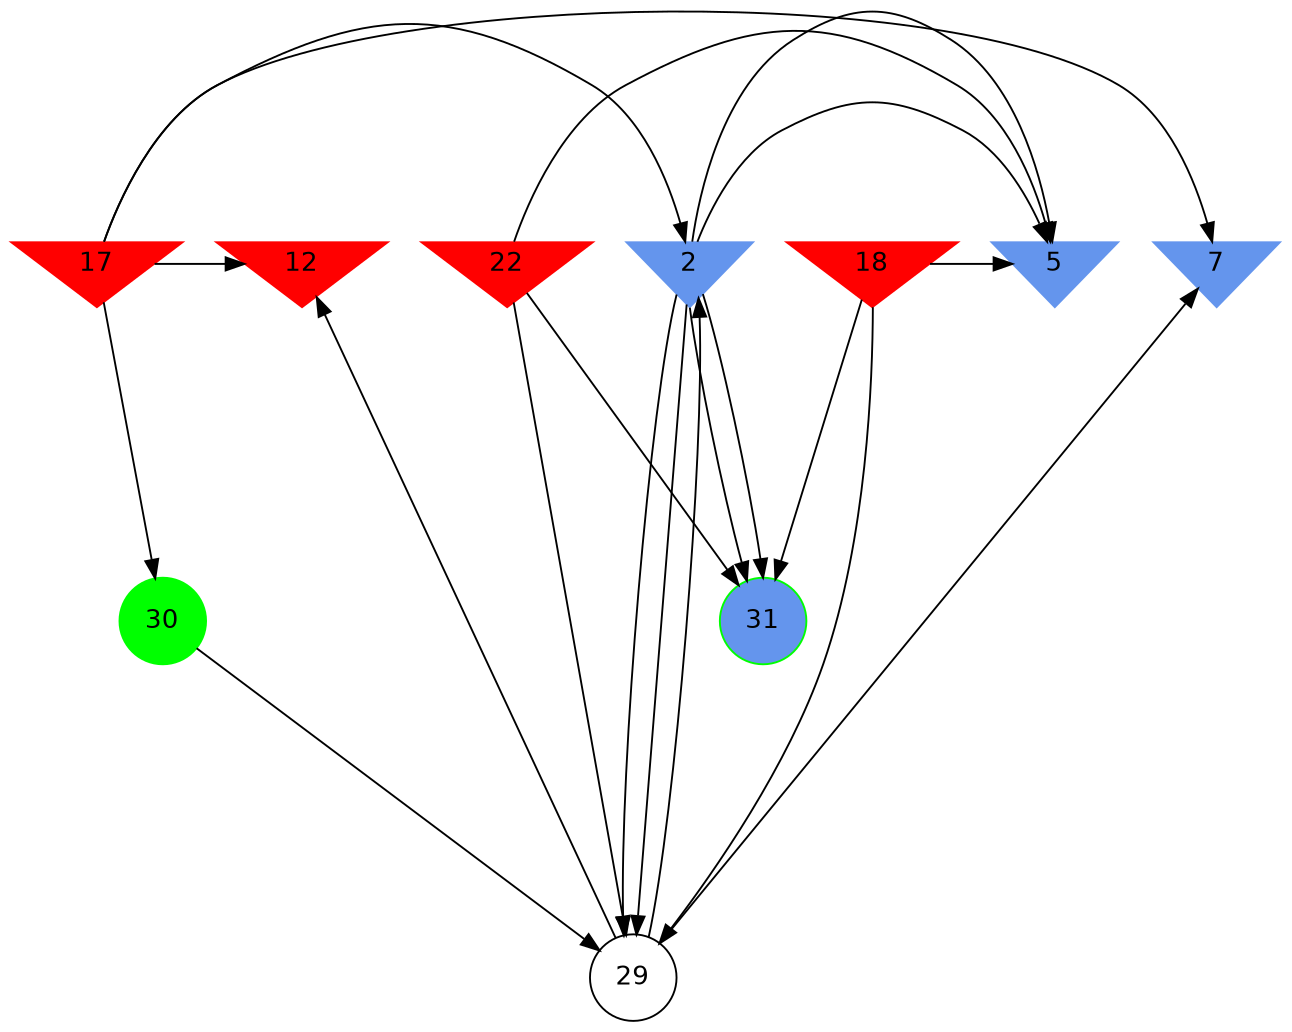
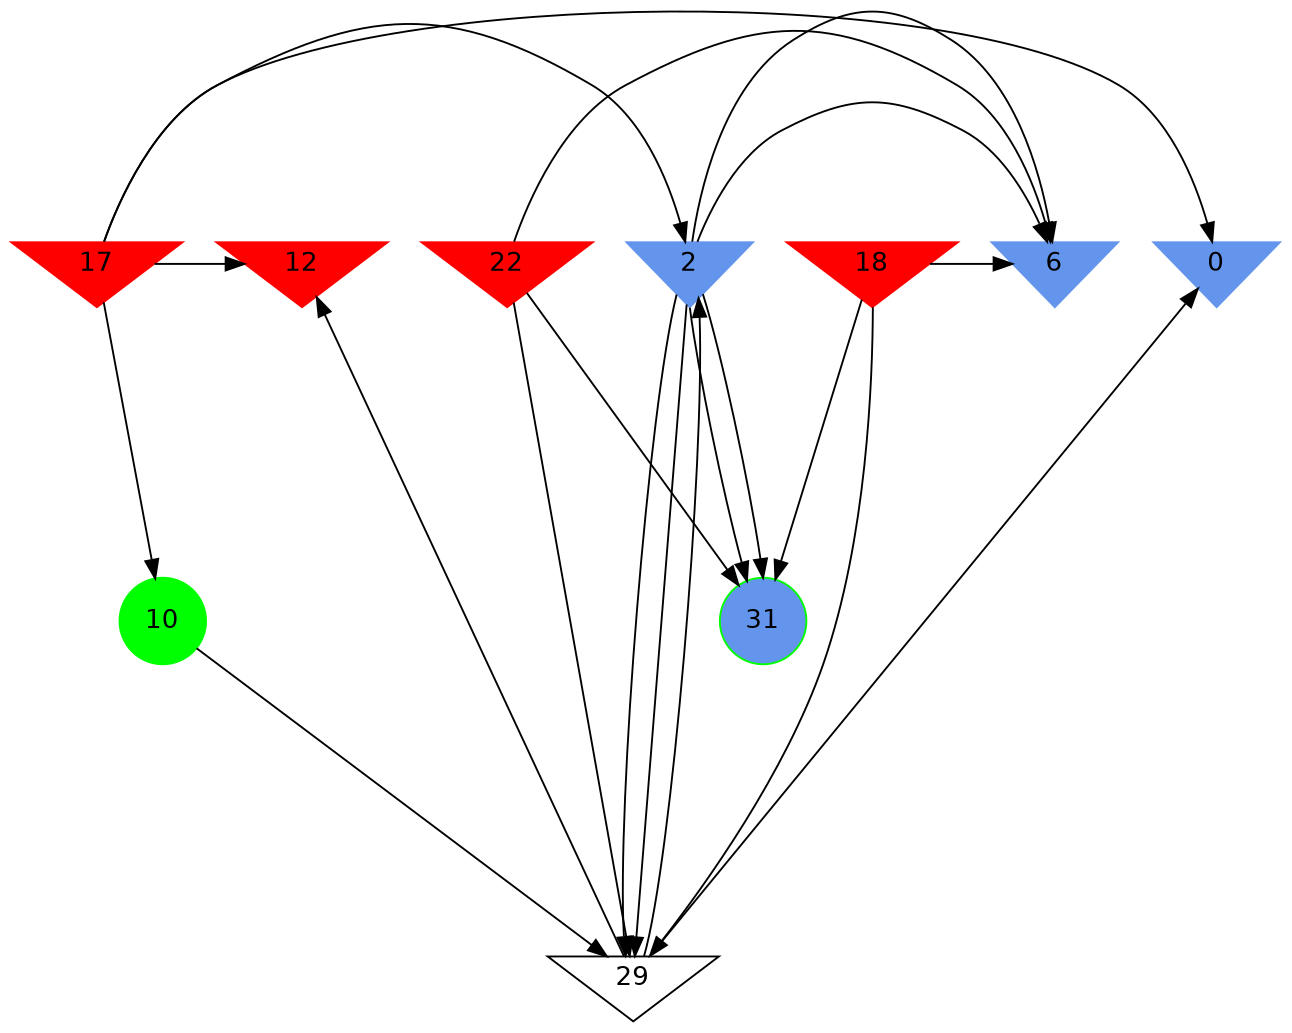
node "5": label "5" -> "6"
node "7": label "7" -> "0"
node "30": label "30" -> "10"
node "29": shape circle -> invtriangle
